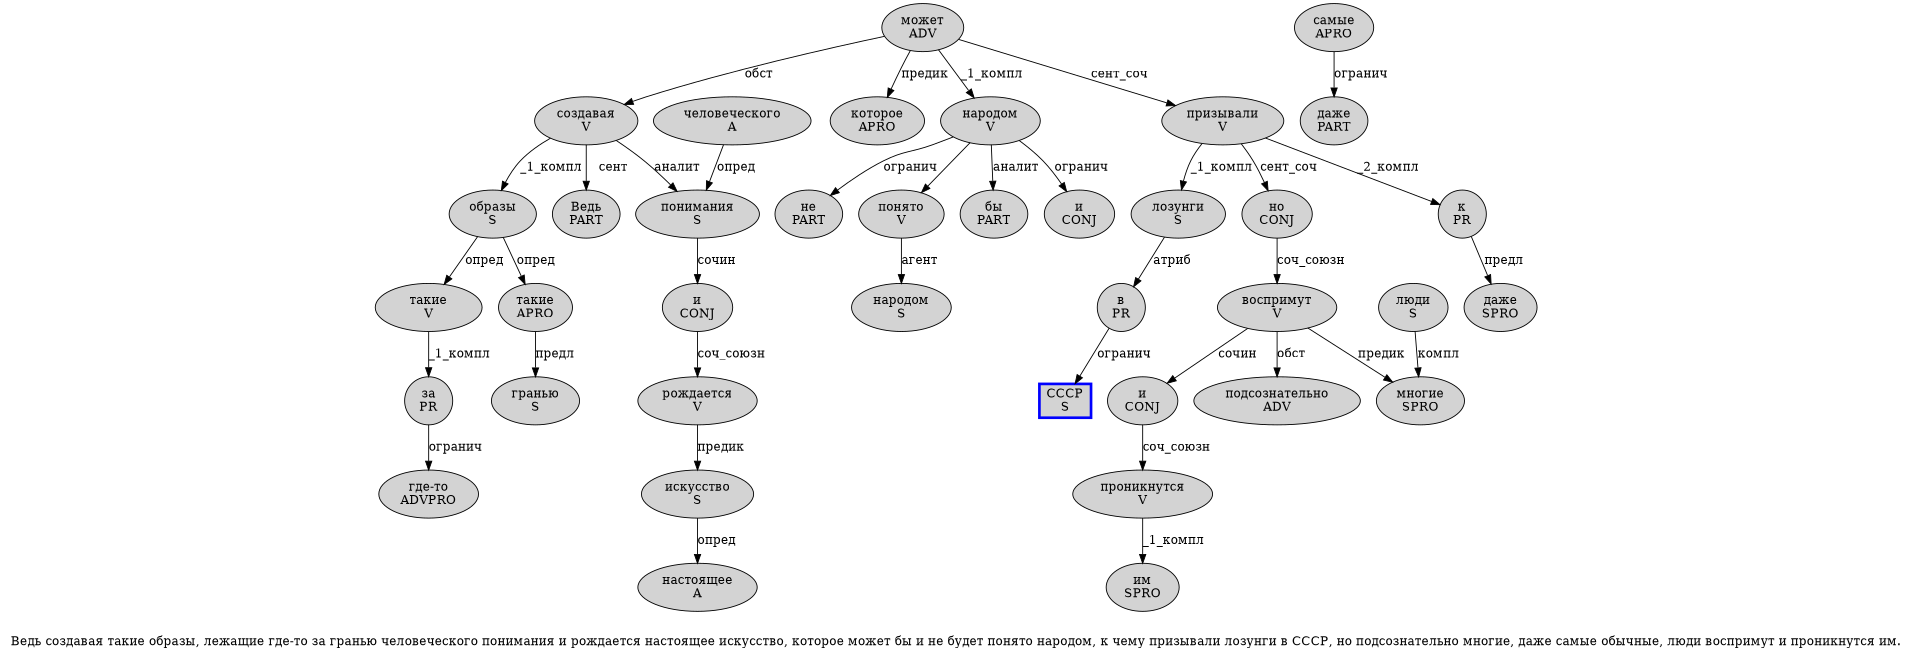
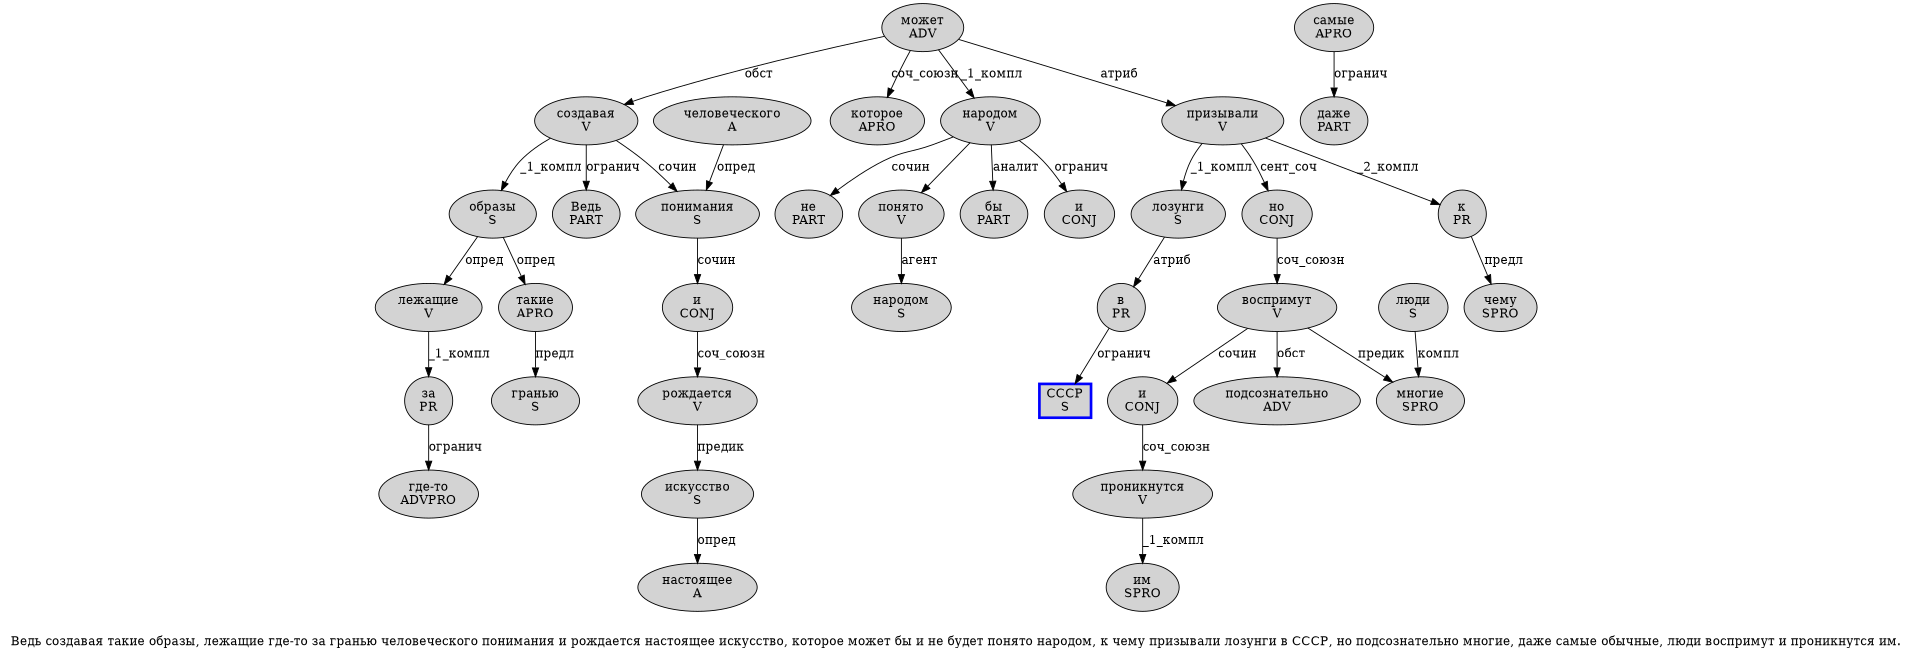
edge "может ADV" -> "которое APRO": label "предик" -> "соч_союзн"
edge "может ADV" -> "призывали V": label "сент_соч" -> "атриб"
edge "создавая V" -> "Ведь PART": label "сент" -> "огранич"
edge "создавая V" -> "понимания S": label "аналит" -> "сочин"
edge "народом V" -> "не PART": label "огранич" -> "сочин"
node "такие V": label "такие V" -> "лежащие V"
node "даже SPRO": label "даже SPRO" -> "чему SPRO"
